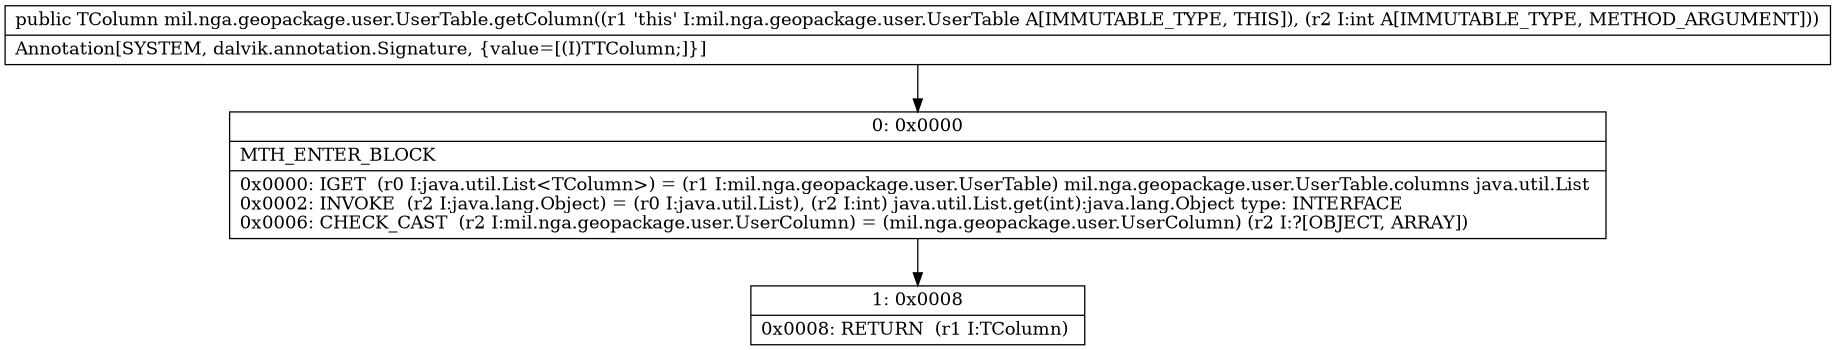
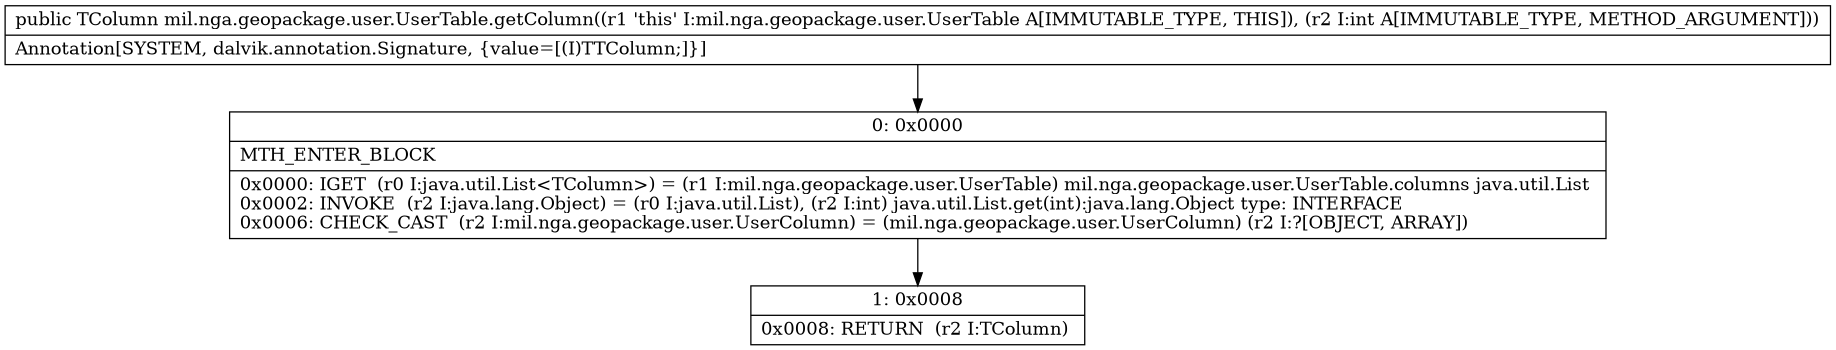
node "1: 0x0008": text "0x0008: RETURN  (r1 I:TColumn)" -> "0x0008: RETURN  (r2 I:TColumn)"
